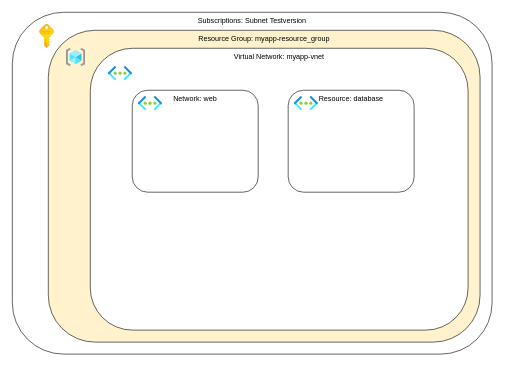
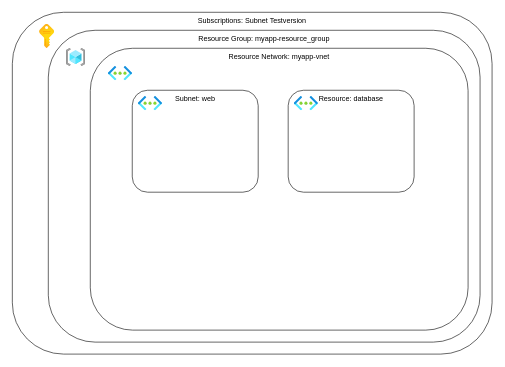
node "Resource Group: myapp-resource_group": fillcolor #fff2cc -> #ffffff
node "Virtual Network: myapp-vnet": label "Virtual Network: myapp-vnet" -> "Resource Network: myapp-vnet"
node "Network: web": label "Network: web" -> "Subnet: web"
